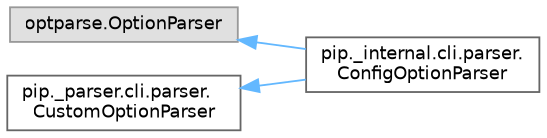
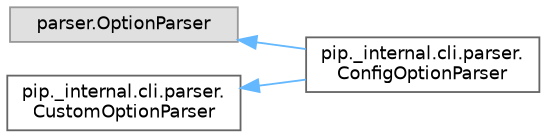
node "optparse.OptionParser": label "optparse.OptionParser" -> "parser.OptionParser"
node "pip._parser.cli.parser. CustomOptionParser": label "pip._parser.cli.parser. CustomOptionParser" -> "pip._internal.cli.parser. CustomOptionParser"
